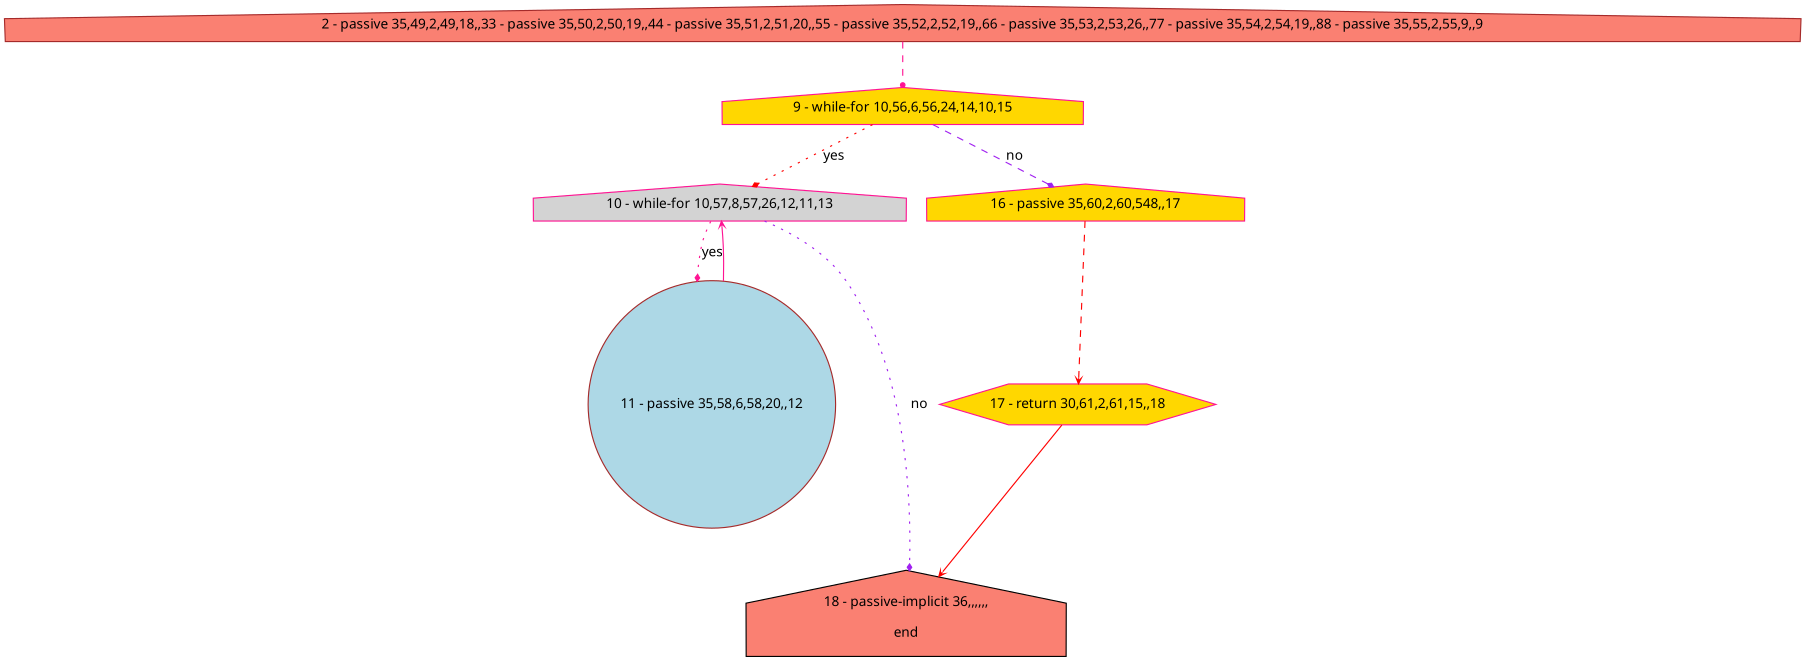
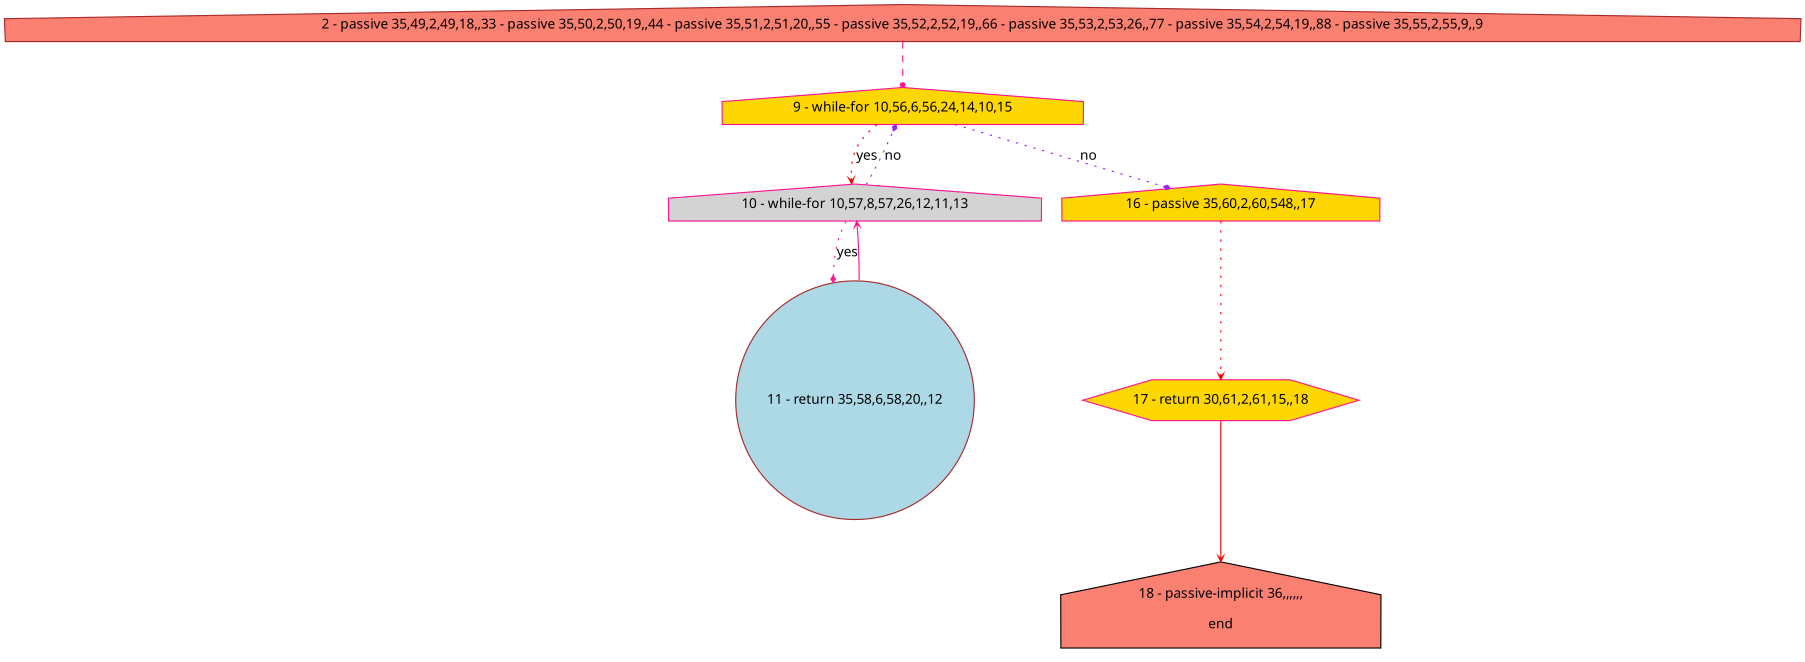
edge "9 - while-for 10,56,6,56,24,14,10,15" -> "10 - while-for 10,57,8,57,26,12,11,13": arrowhead diamond -> vee
edge "9 - while-for 10,56,6,56,24,14,10,15" -> "16 - passive 35,60,2,60,548,,17": style dashed -> dotted
edge "16 - passive 35,60,2,60,548,,17" -> "17 - return 30,61,2,61,15,,18": style dashed -> dotted
edge "10 - while-for 10,57,8,57,26,12,11,13" -> "18 - passive-implicit 36,,,,,, end": now "10 - while-for 10,57,8,57,26,12,11,13" -> "9 - while-for 10,56,6,56,24,14,10,15"
node "11 - passive 35,58,6,58,20,,12": label "11 - passive 35,58,6,58,20,,12" -> "11 - return 35,58,6,58,20,,12"
